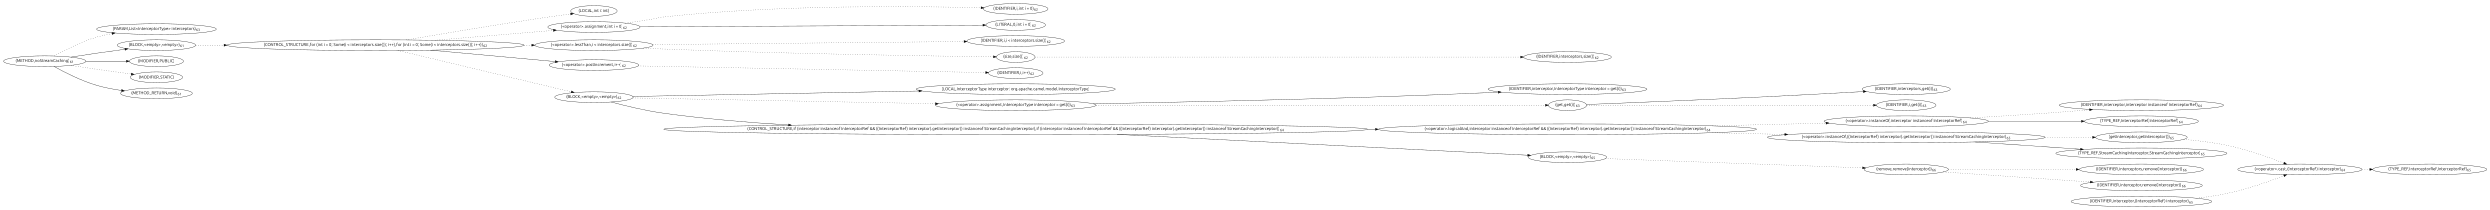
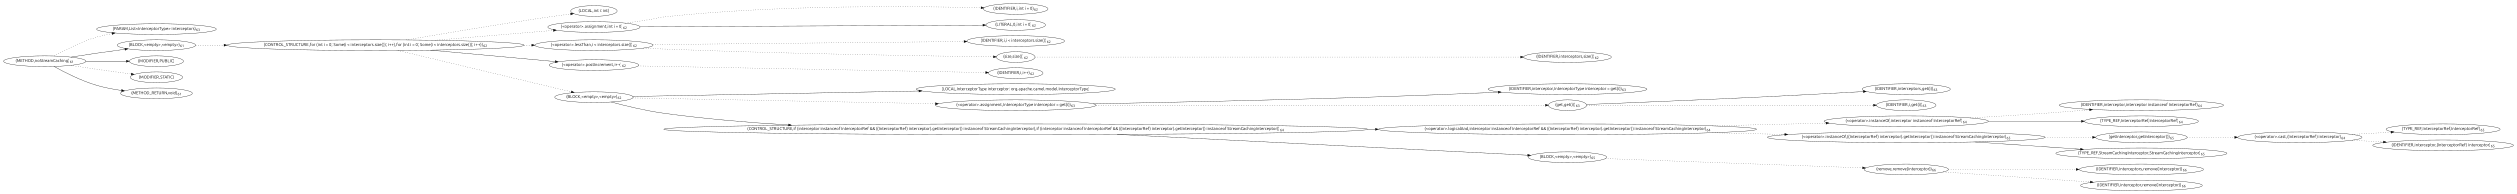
edge "(IDENTIFIER,interceptor,(InterceptorRef) interceptor)" -> "(<operator>.cast,(InterceptorRef) interceptor)": reversed
